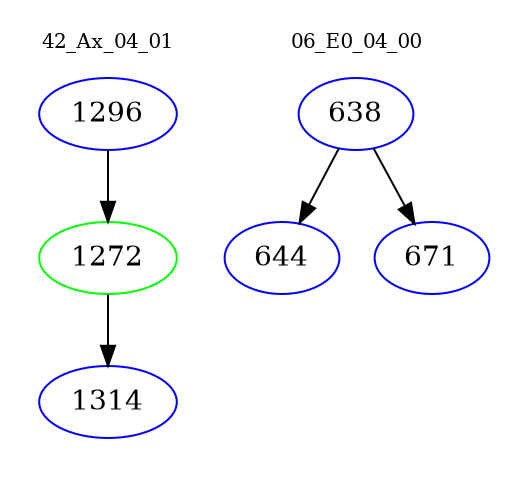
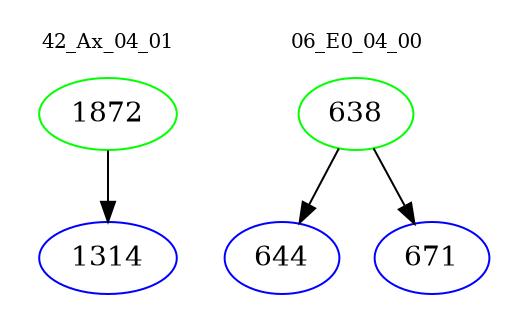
node "1296": removed
node "638": color blue -> green
node "1272": label "1272" -> "1872"
